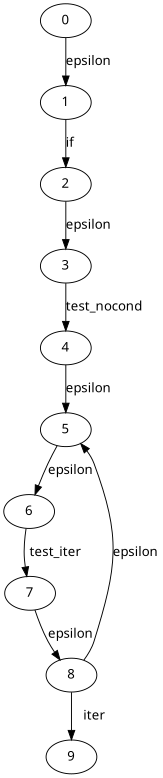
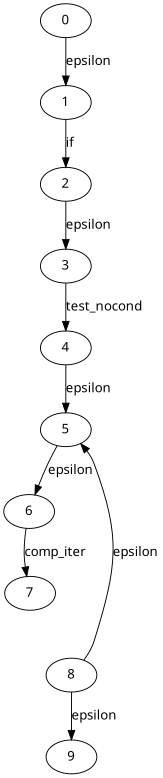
edge "6" -> "7": label "test_iter" -> "comp_iter"
edge "7" -> "8": removed, label "epsilon"
edge "8" -> "9": label "iter" -> "epsilon"
